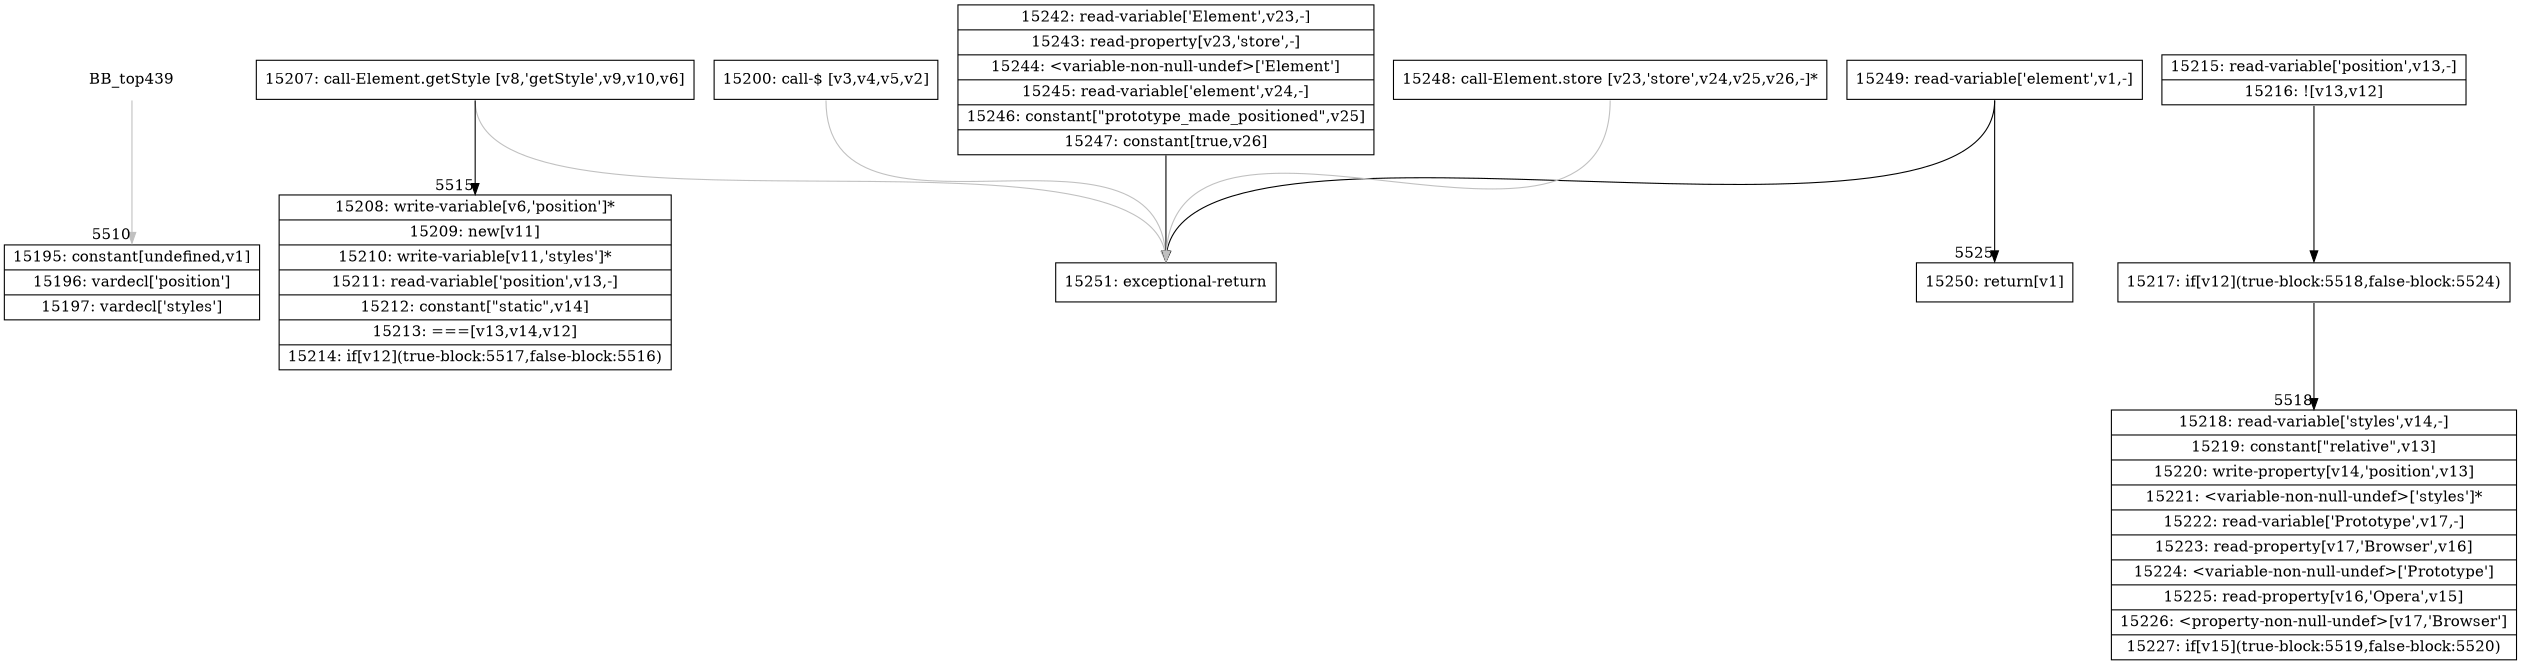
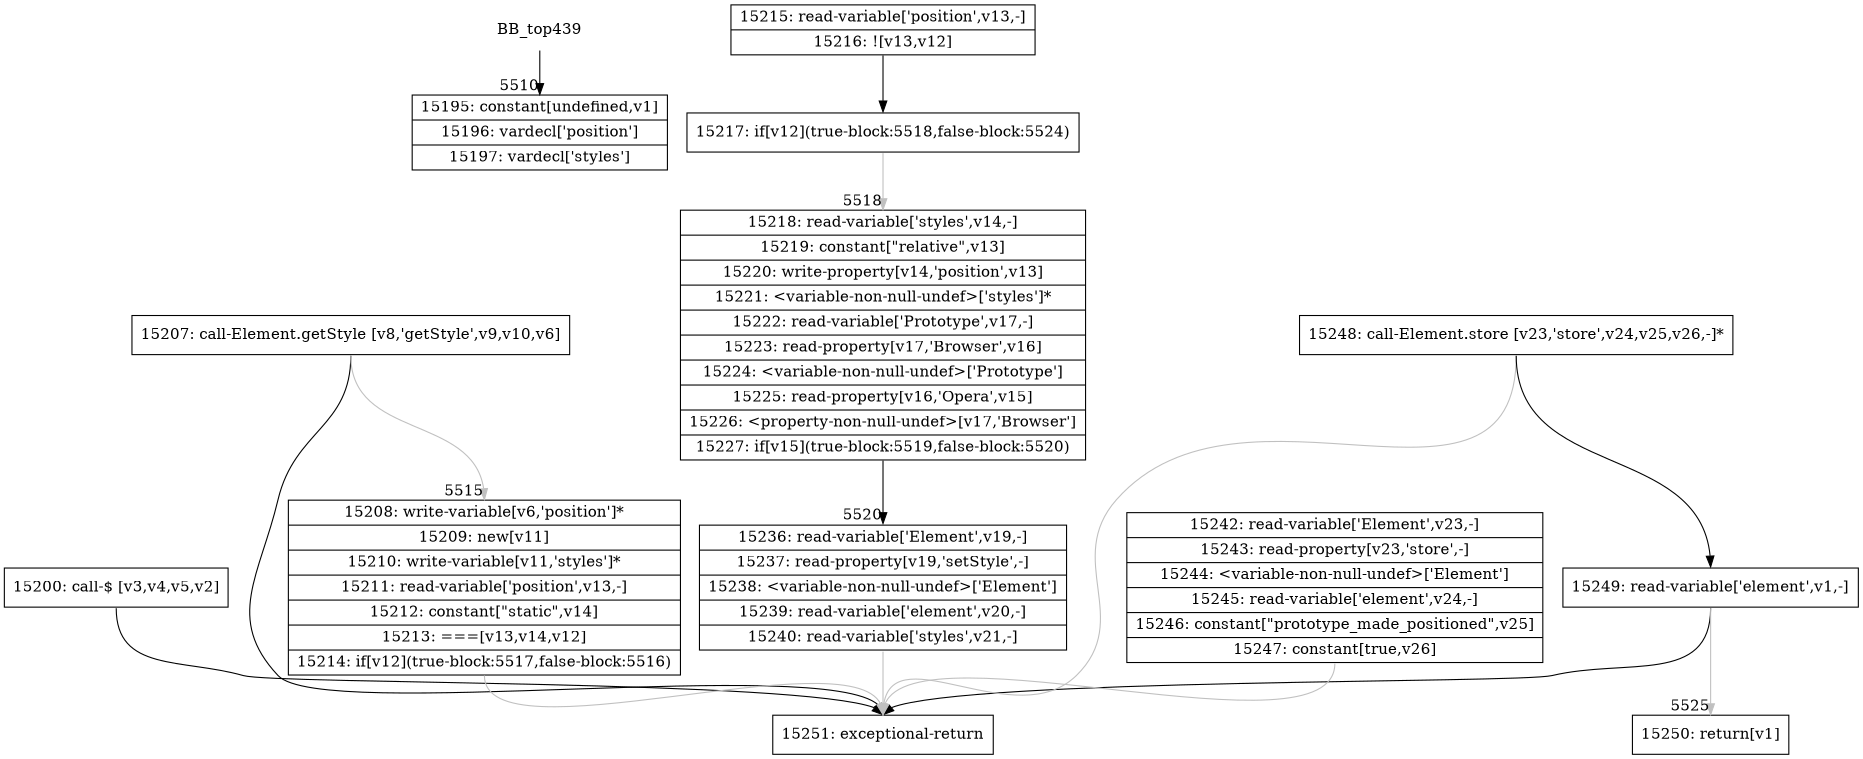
edge "15207: call-Element.getStyle [v8,'getStyle',v9,v10,v6]" -> "15208: write-variable[v6,'position']*": color black -> gray
edge "BB_top439" -> "15195: constant[undefined,v1]": color gray -> black
edge "15249: read-variable['element',v1,-]" -> "15250: return[v1]": color black -> gray
edge "15207: call-Element.getStyle [v8,'getStyle',v9,v10,v6]" -> "15251: exceptional-return": color gray -> black
edge "15200: call-$ [v3,v4,v5,v2]" -> "15251: exceptional-return": color gray -> black
edge "15242: read-variable['Element',v23,-]" -> "15251: exceptional-return": color black -> gray
edge "15217: if[v12](true-block:5518,false-block:5524)" -> "15218: read-variable['styles',v14,-]": color black -> gray
edge "15248: call-Element.store [v23,'store',v24,v25,v26,-]*" -> "15249: read-variable['element',v1,-]": added
node "15236: read-variable['Element',v19,-]": added
edge "15208: write-variable[v6,'position']*" -> "15251: exceptional-return": added
